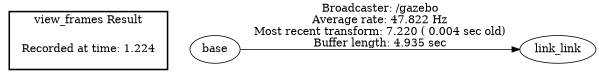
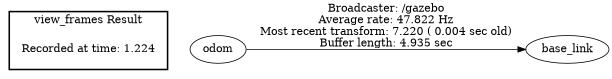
node "base": label "base" -> "odom"
node "link_link": label "link_link" -> "base_link"
